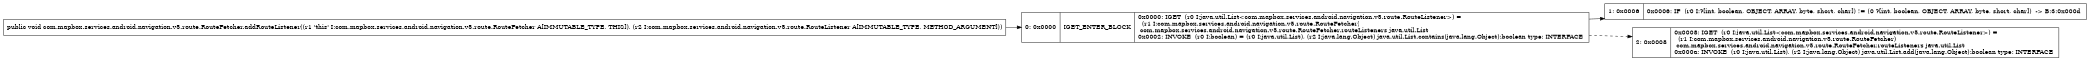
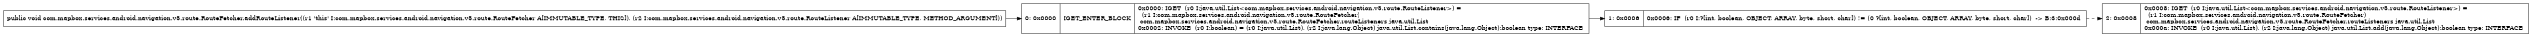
edge "0: 0x0000" -> "2: 0x0008": now "1: 0x0006" -> "2: 0x0008"
